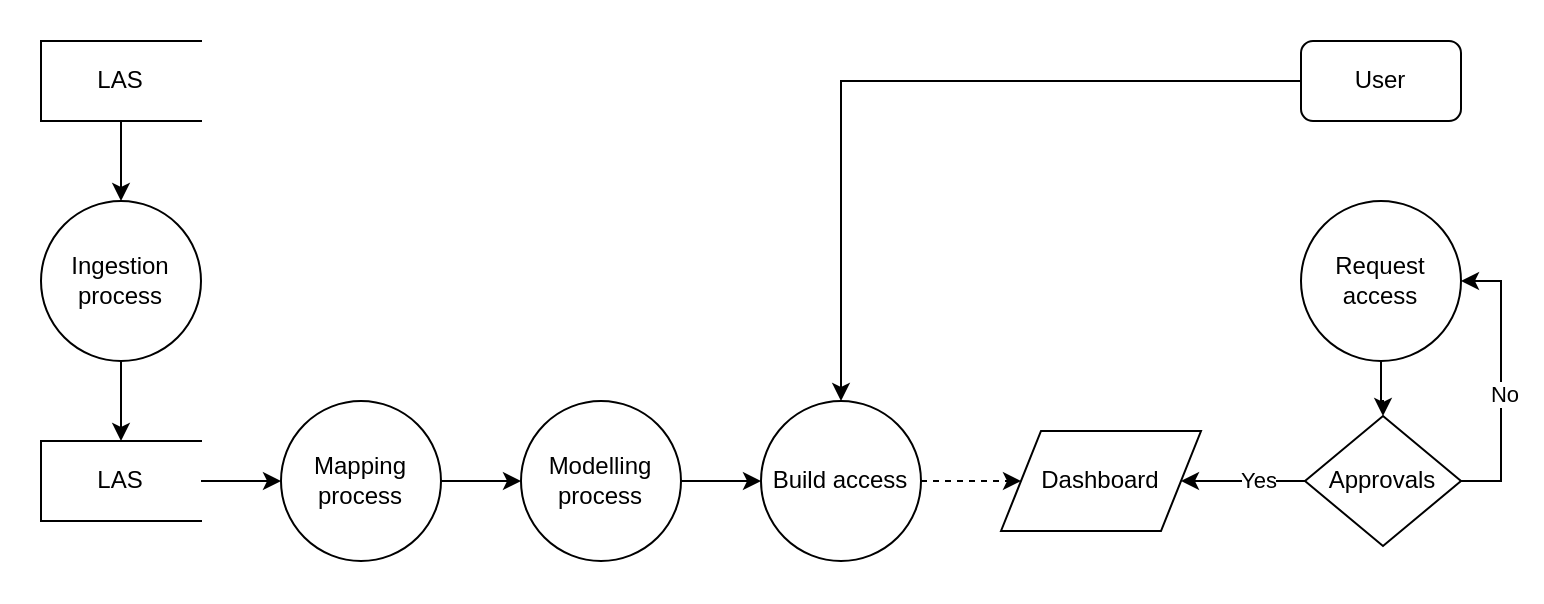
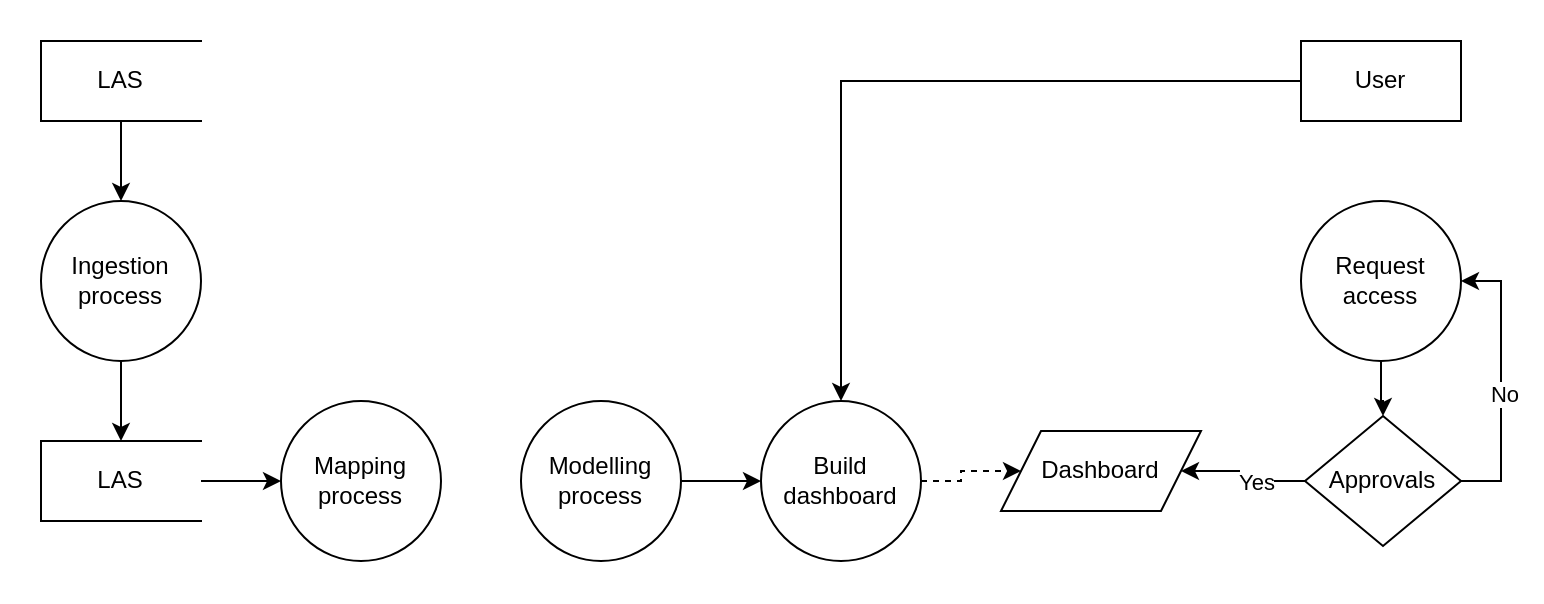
node "User": shape rounded rectangle -> rectangle
edge "Mapping process" -> "Modelling process": removed
node "Build access": label "Build access" -> "Build dashboard"
node "Dashboard": size 200x100 -> 200x80
